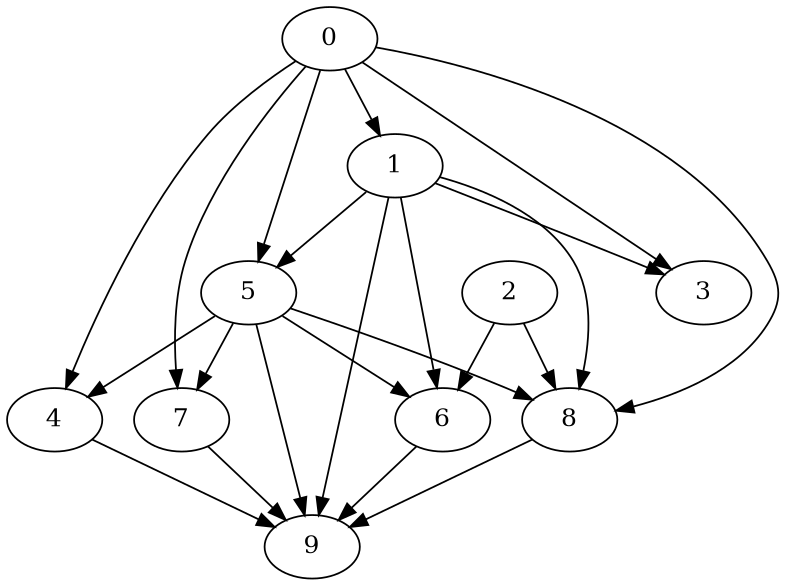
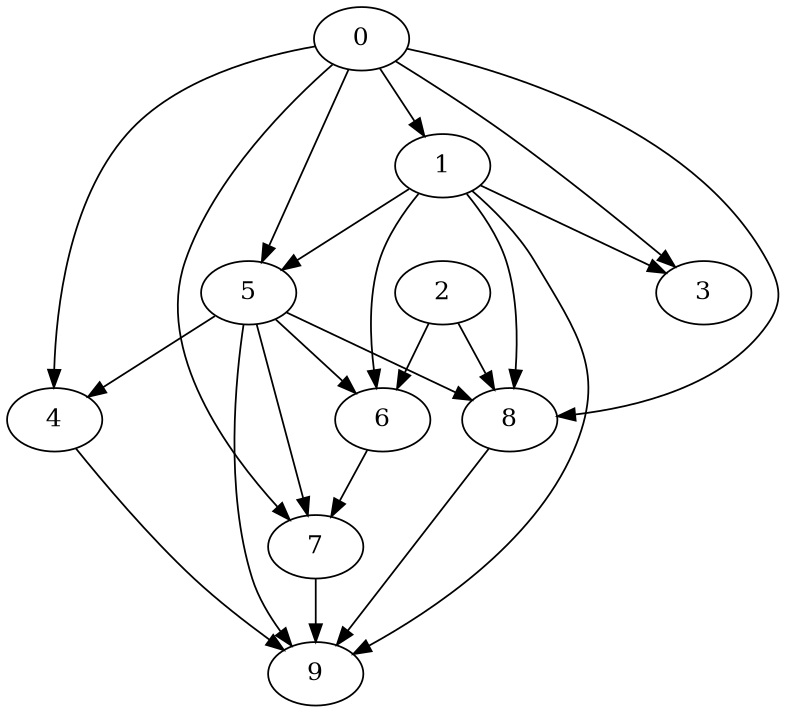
edge "6" -> "9": now "6" -> "7"
